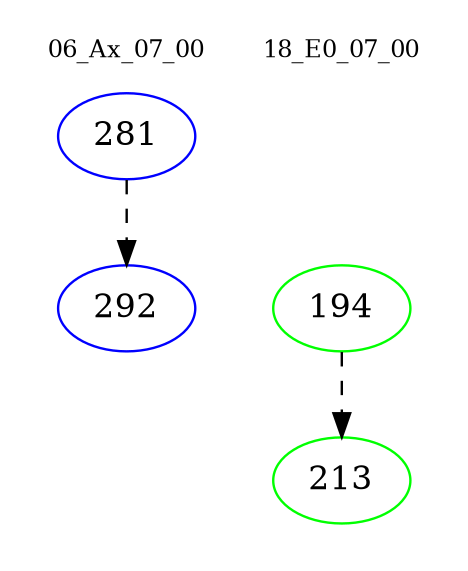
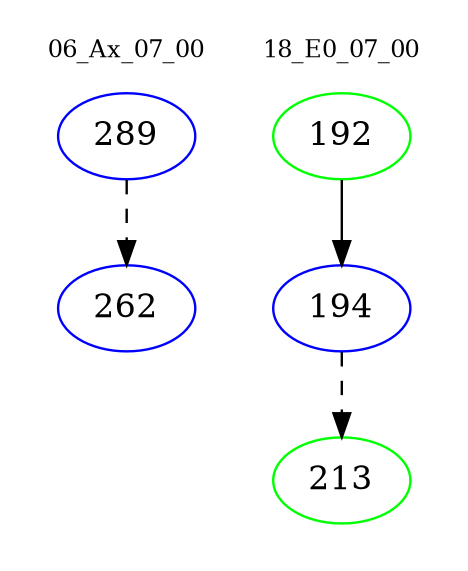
node "281": label "281" -> "289"
node "192": added
node "292": label "292" -> "262"
node "194": color green -> blue
